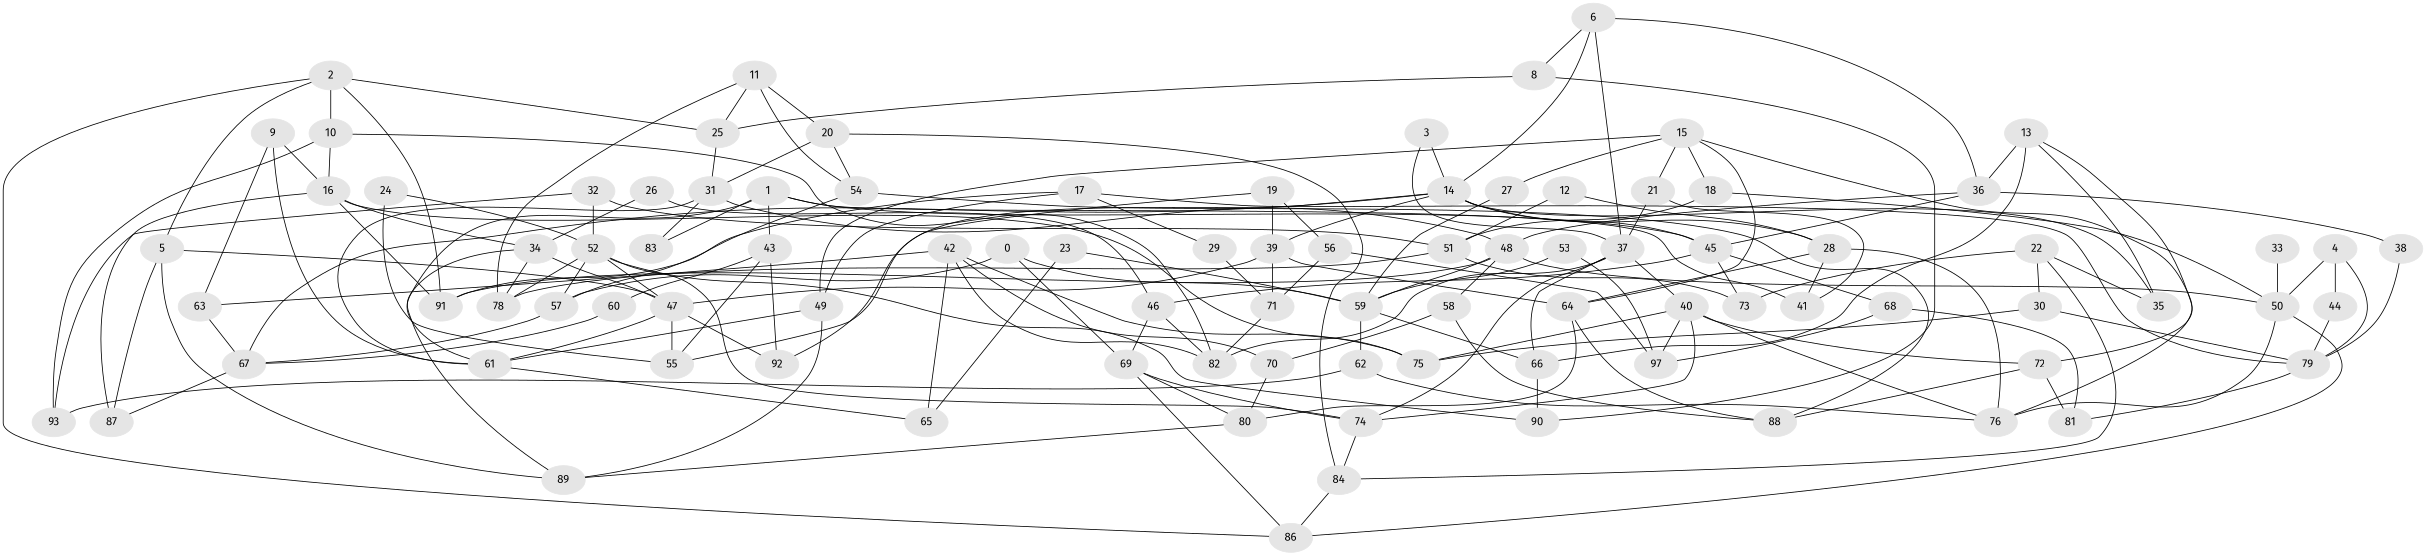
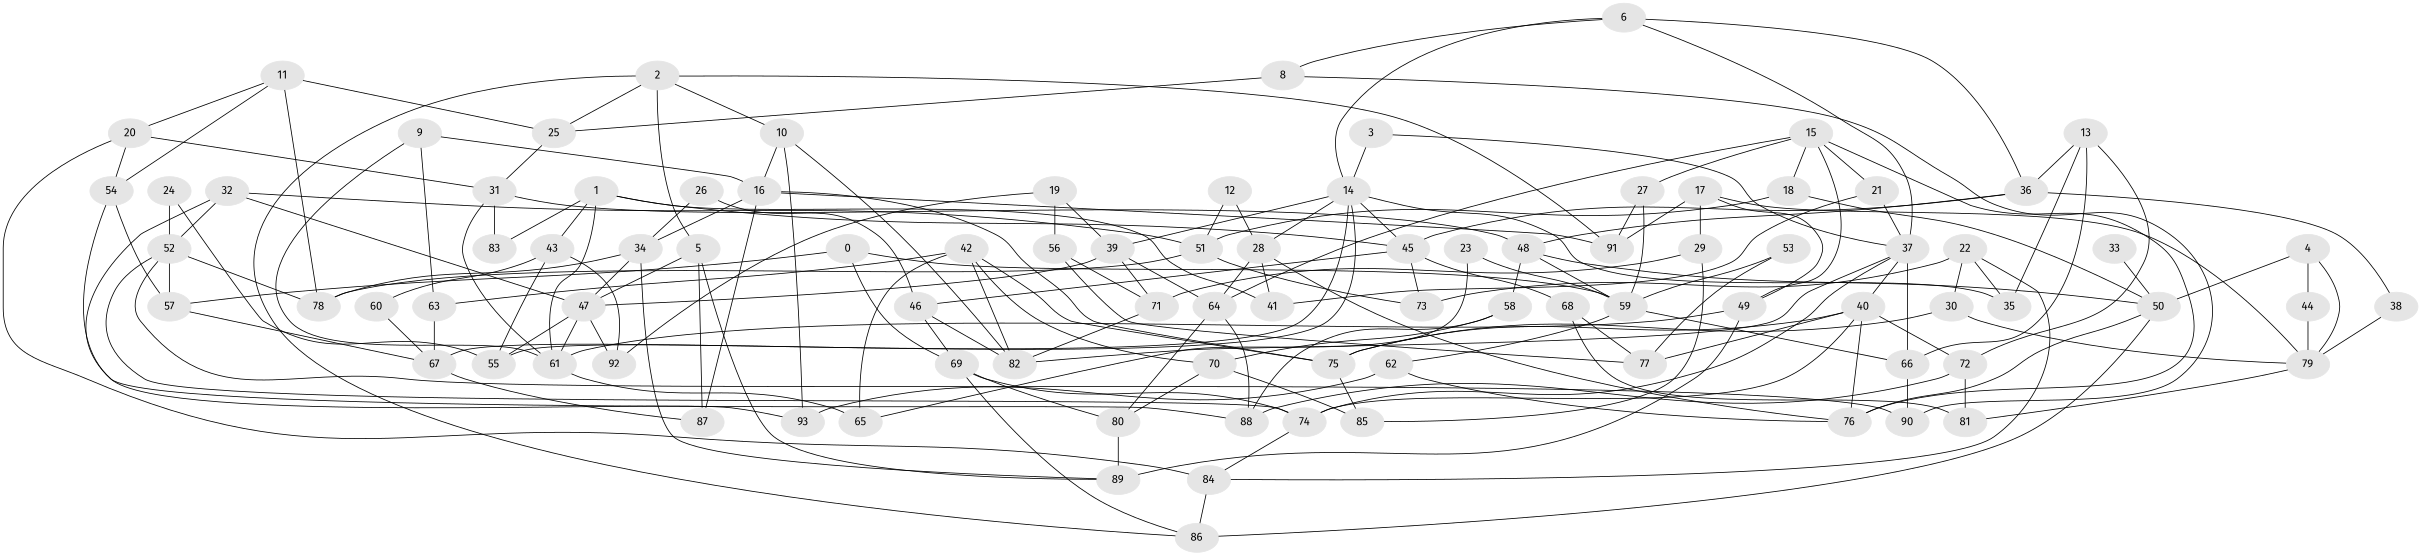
edge "52" -- "47": now "32" -- "47"
edge "48" -- "91": now "27" -- "91"
node "97": label "97" -> "77"
node "85": added
